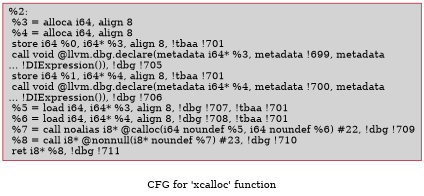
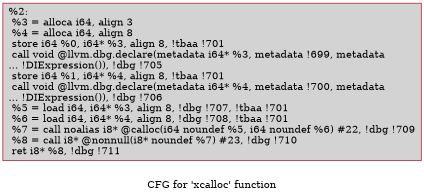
node "%2:": text "%3 = alloca i64, align 8" -> "%3 = alloca i64, align 3"
